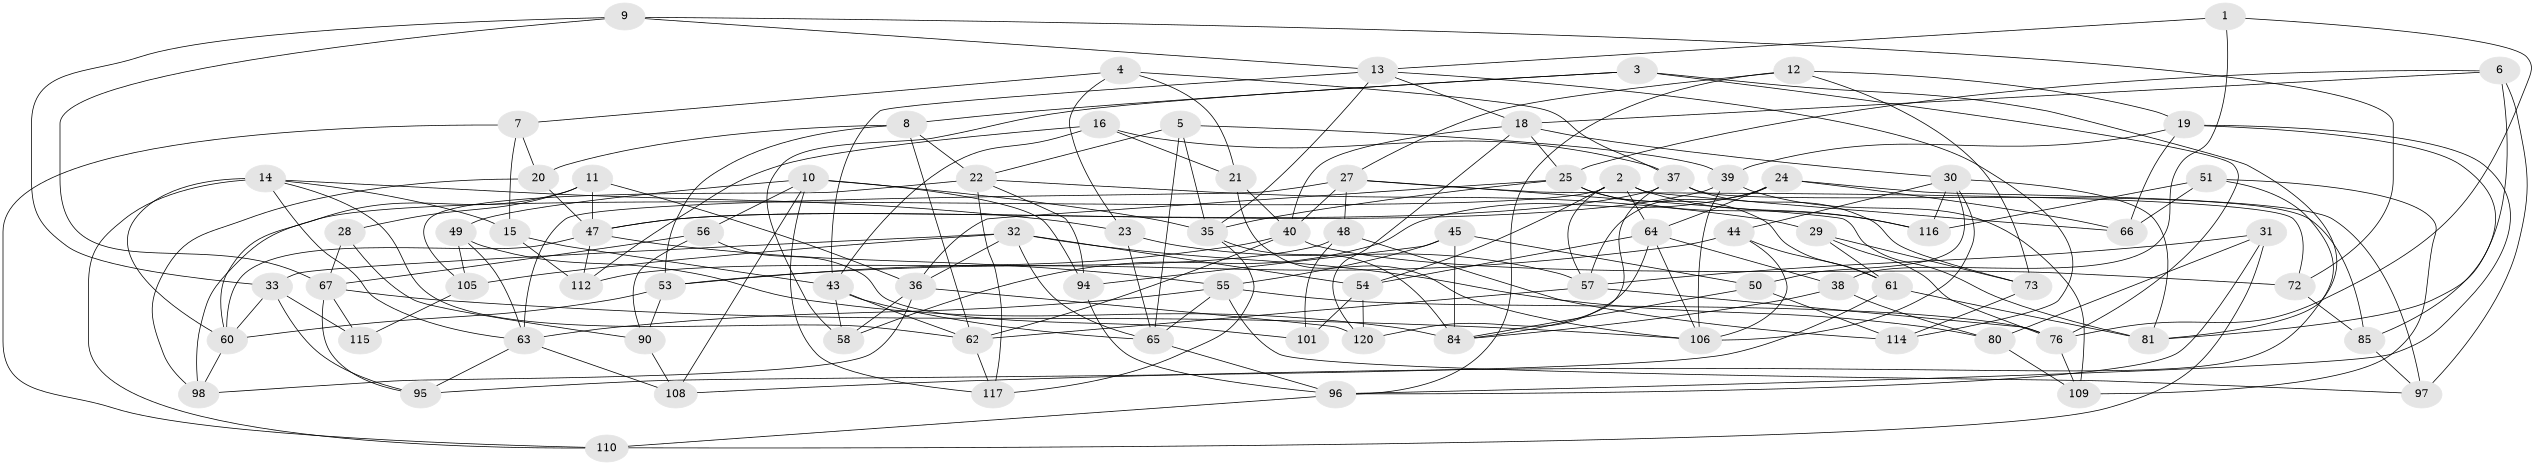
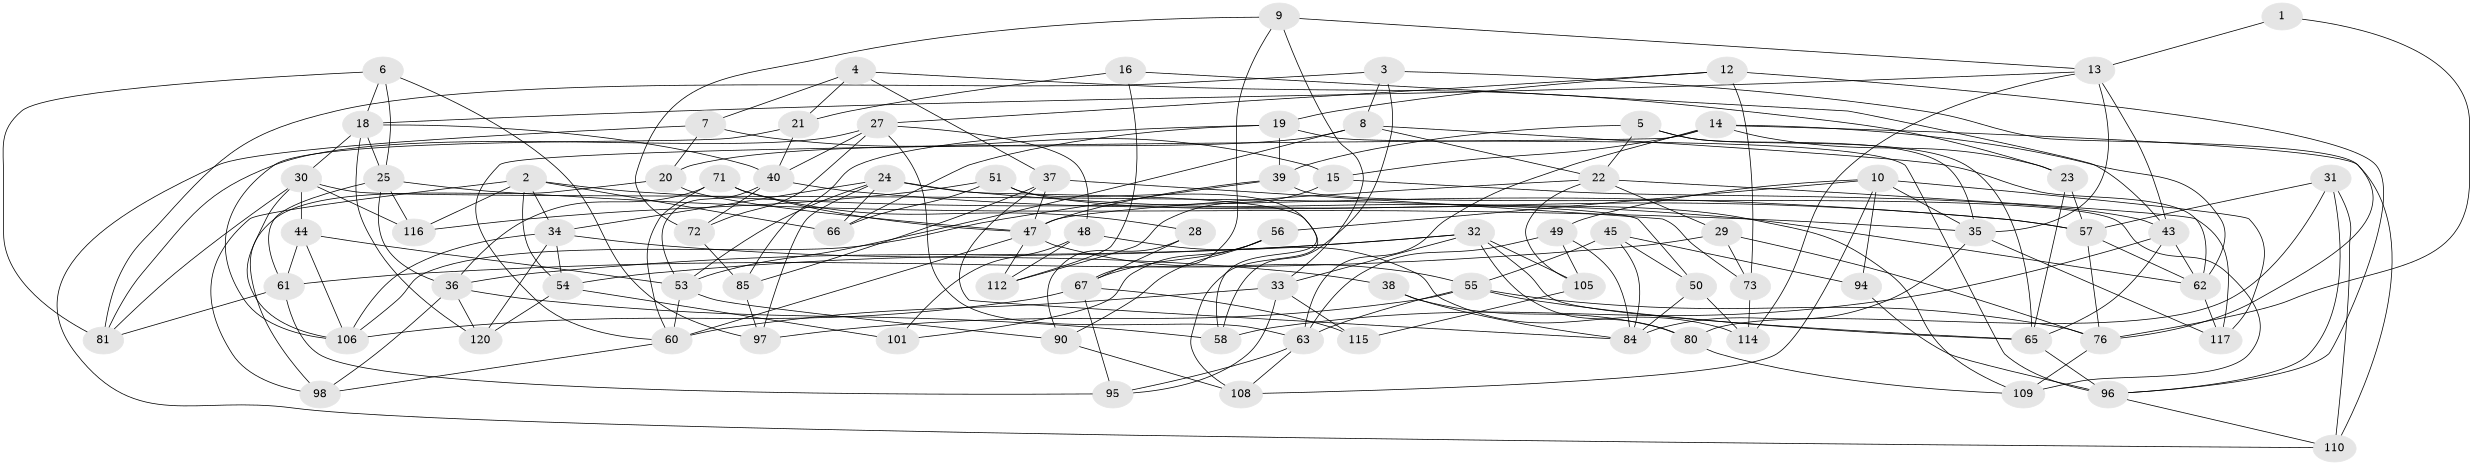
edge "16" -- "37": removed
node "11": label "11" -> "71"
edge "22" -- "94": now "22" -- "47"
edge "24" -- "53": added
node "64": label "64" -> "34"
edge "1" -- "38": removed
